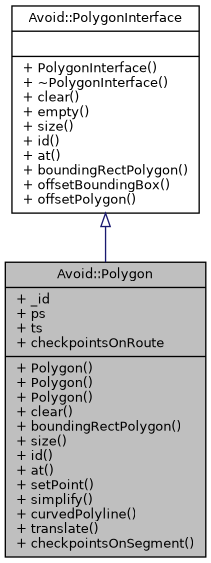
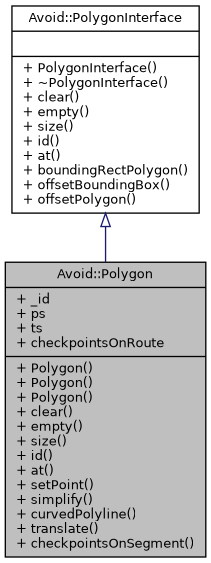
node "Avoid::Polygon": text "+ boundingRectPolygon()" -> "+ empty()"
